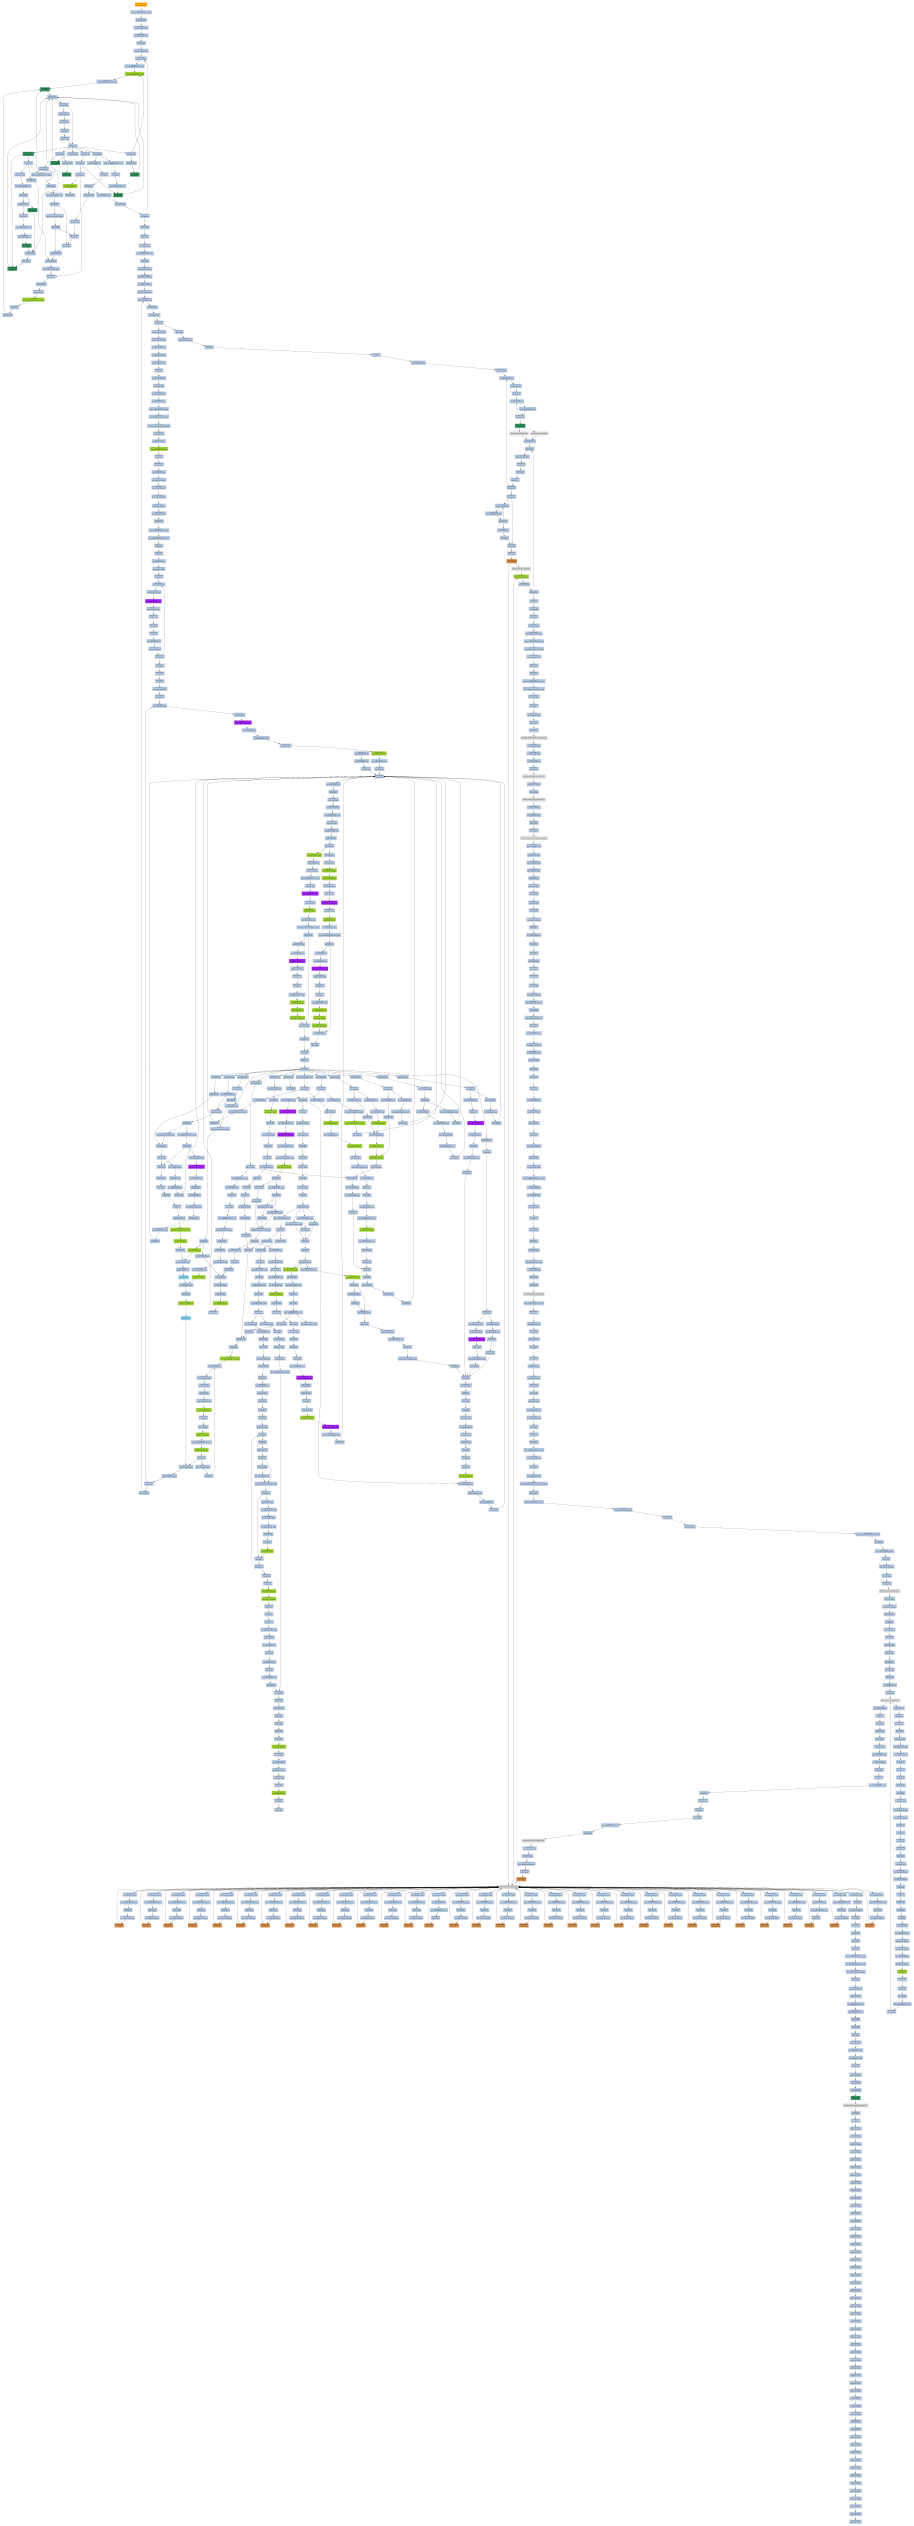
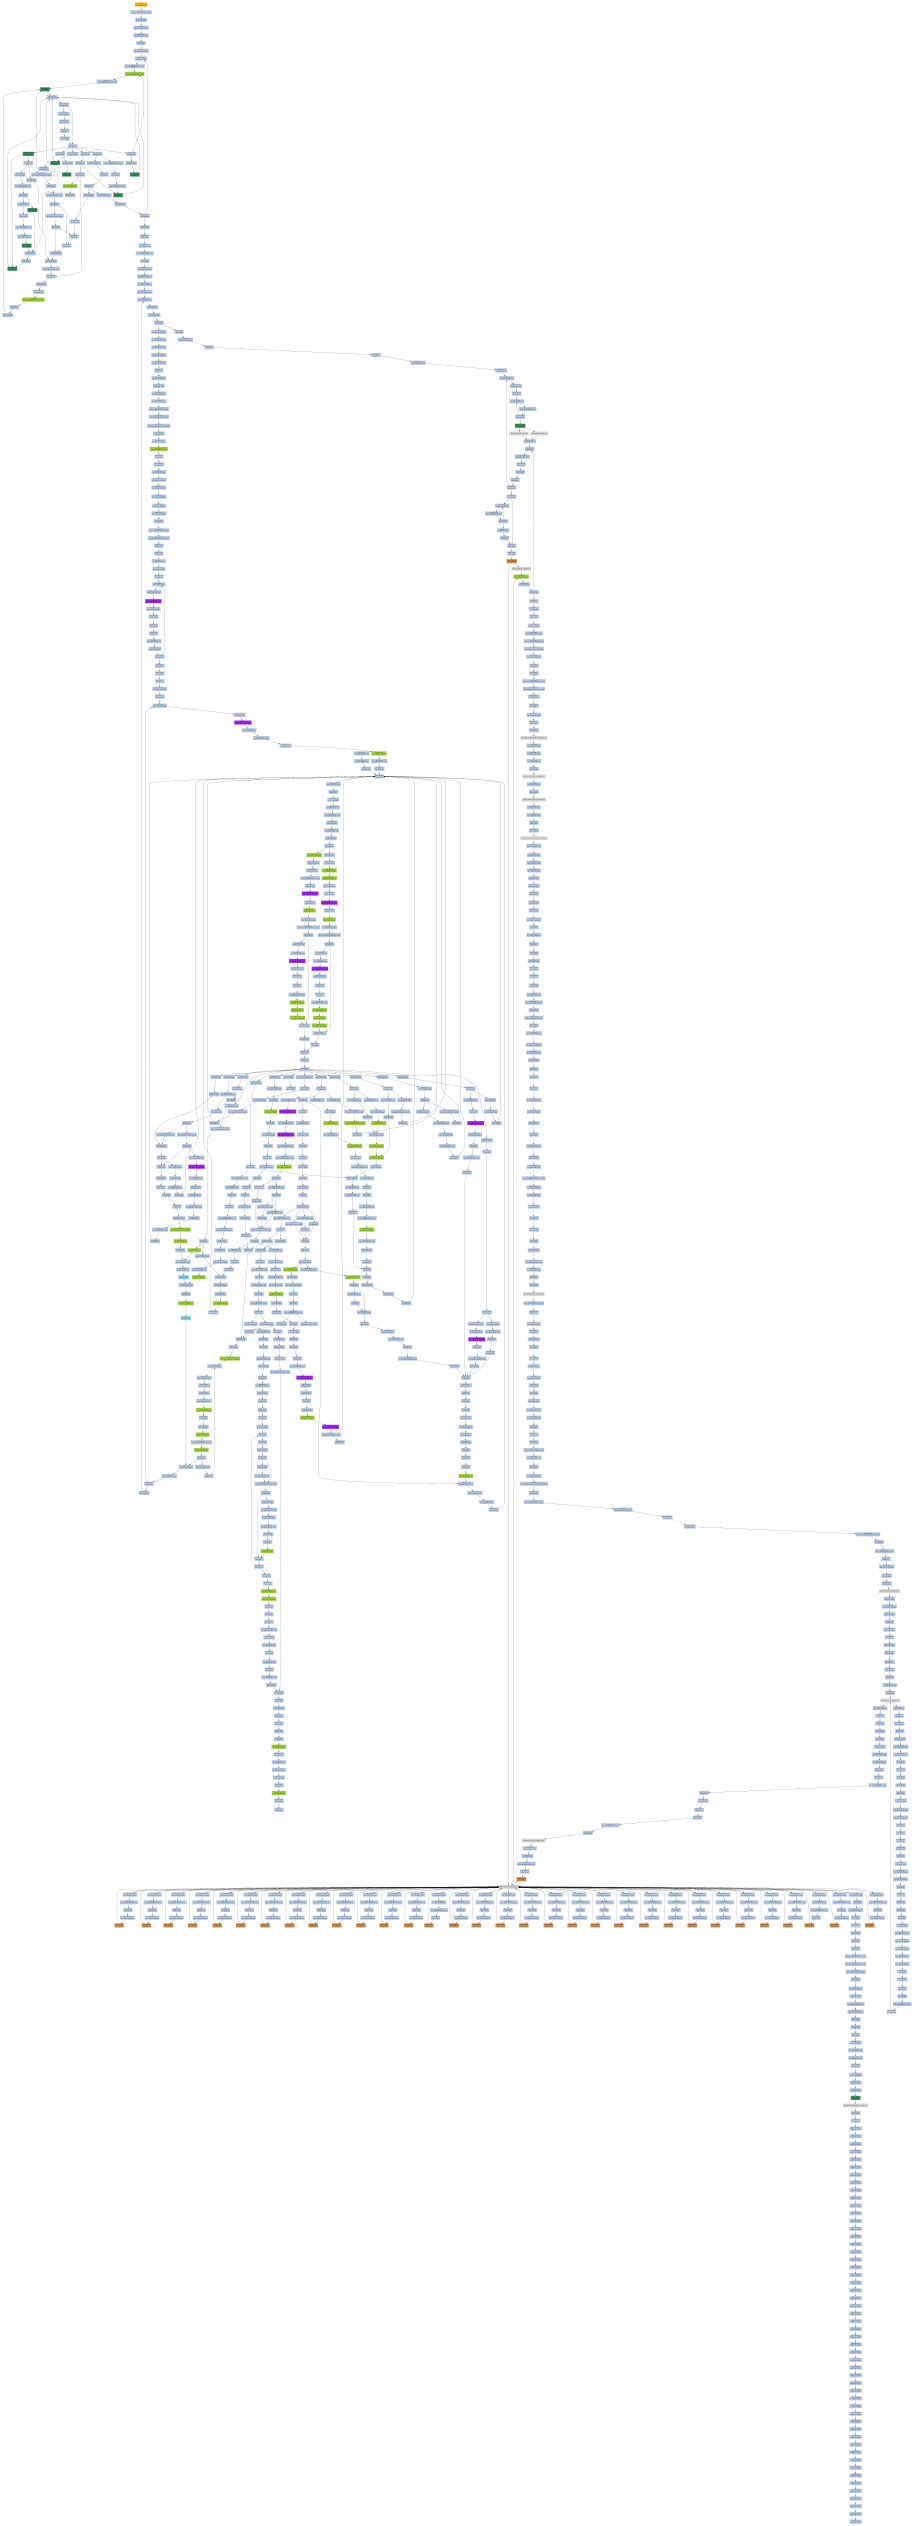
node "0x0040a009 popl %ebp": fillcolor yellowgreen -> lightsteelblue
